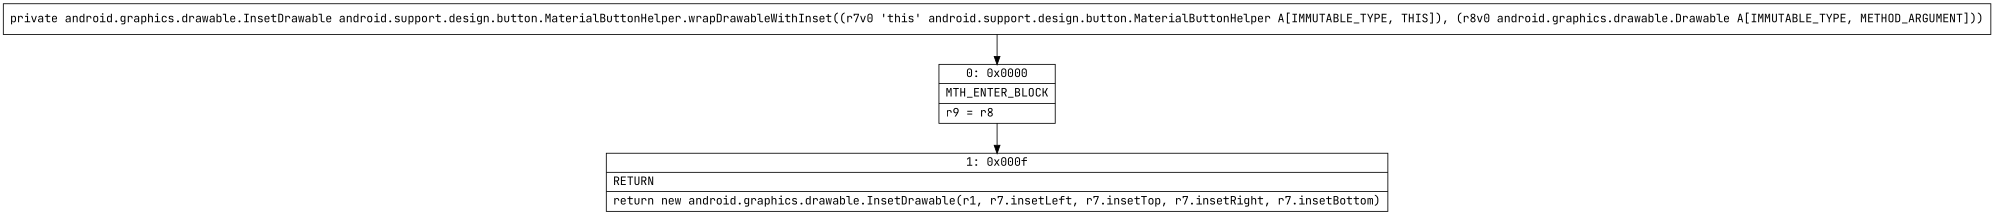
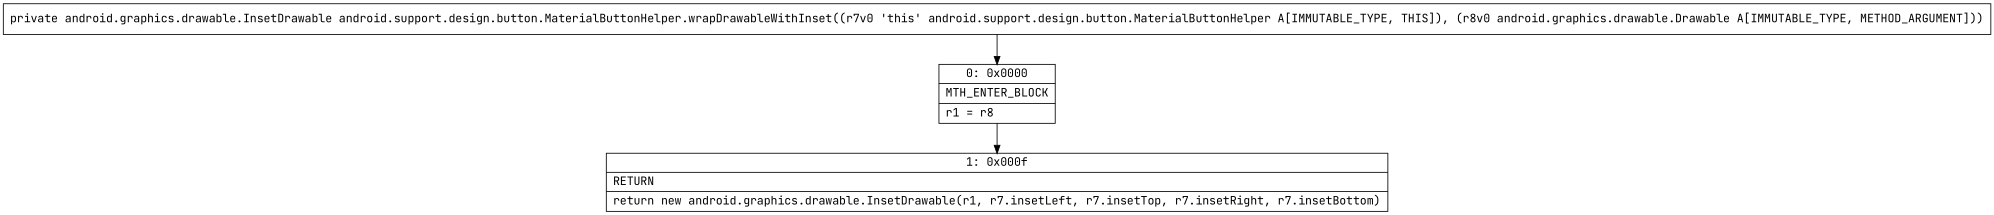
node "0: 0x0000": text "r9 = r8" -> "r1 = r8"
